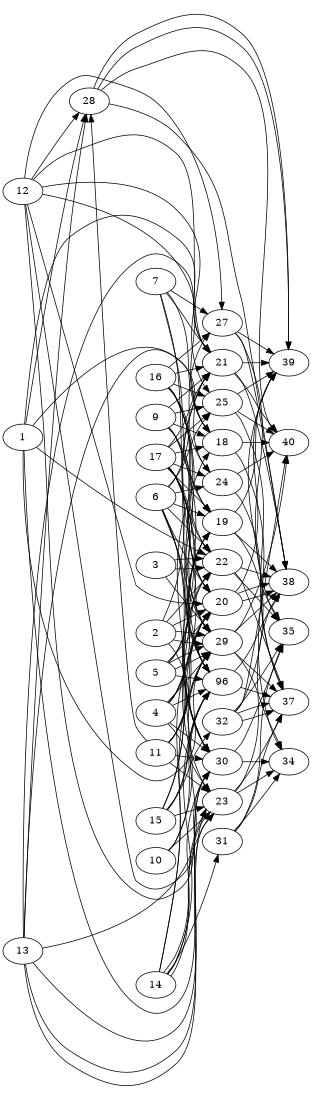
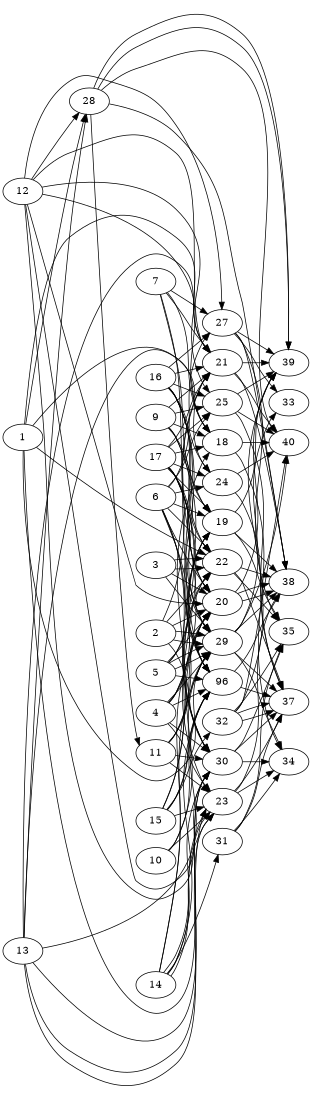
node "33": added
edge "11" -> "28": reversed
edge "3" -> "20": added
edge "30" -> "37": added
